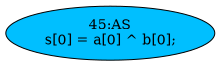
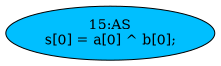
node "45:AS s[0] = a[0] ^ b[0];": label "45:AS s[0] = a[0] ^ b[0];" -> "15:AS s[0] = a[0] ^ b[0];"
